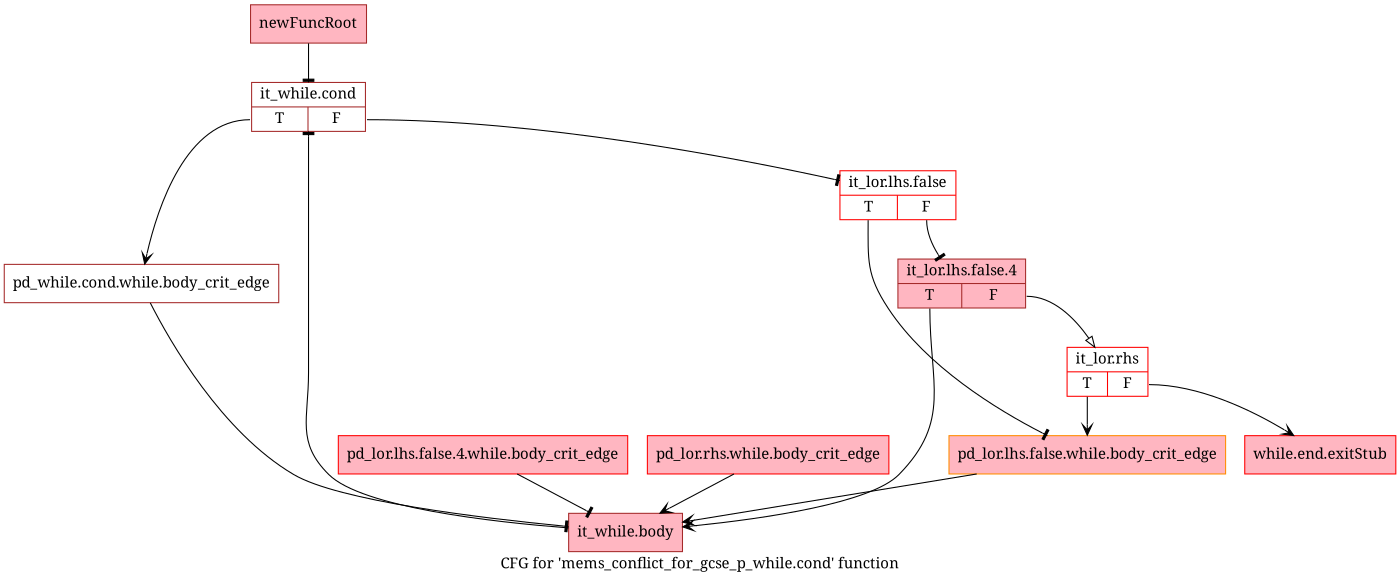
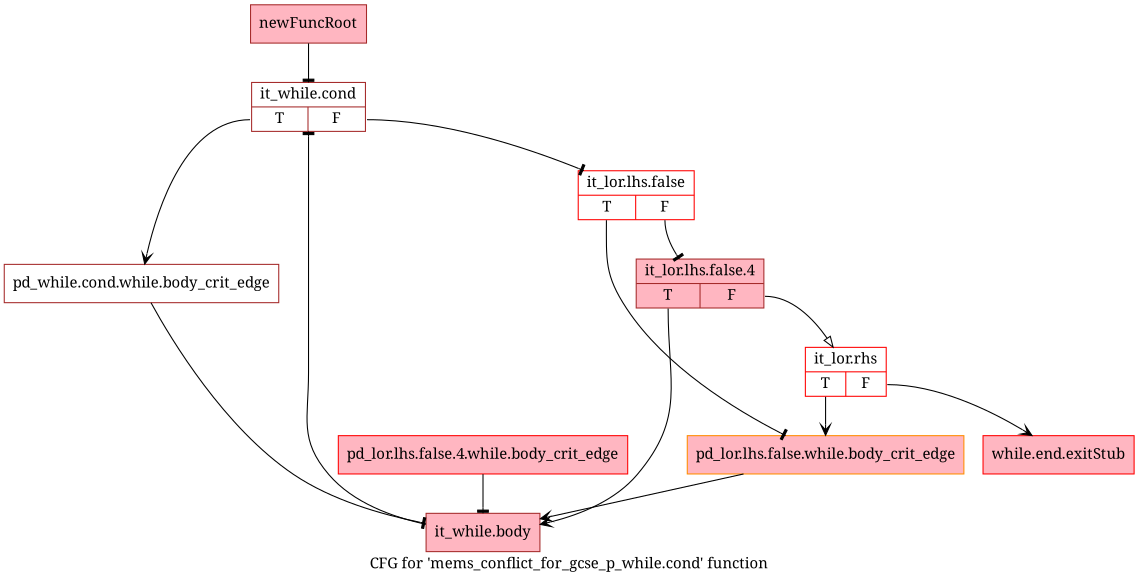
node "pd_lor.rhs.while.body_crit_edge": removed
